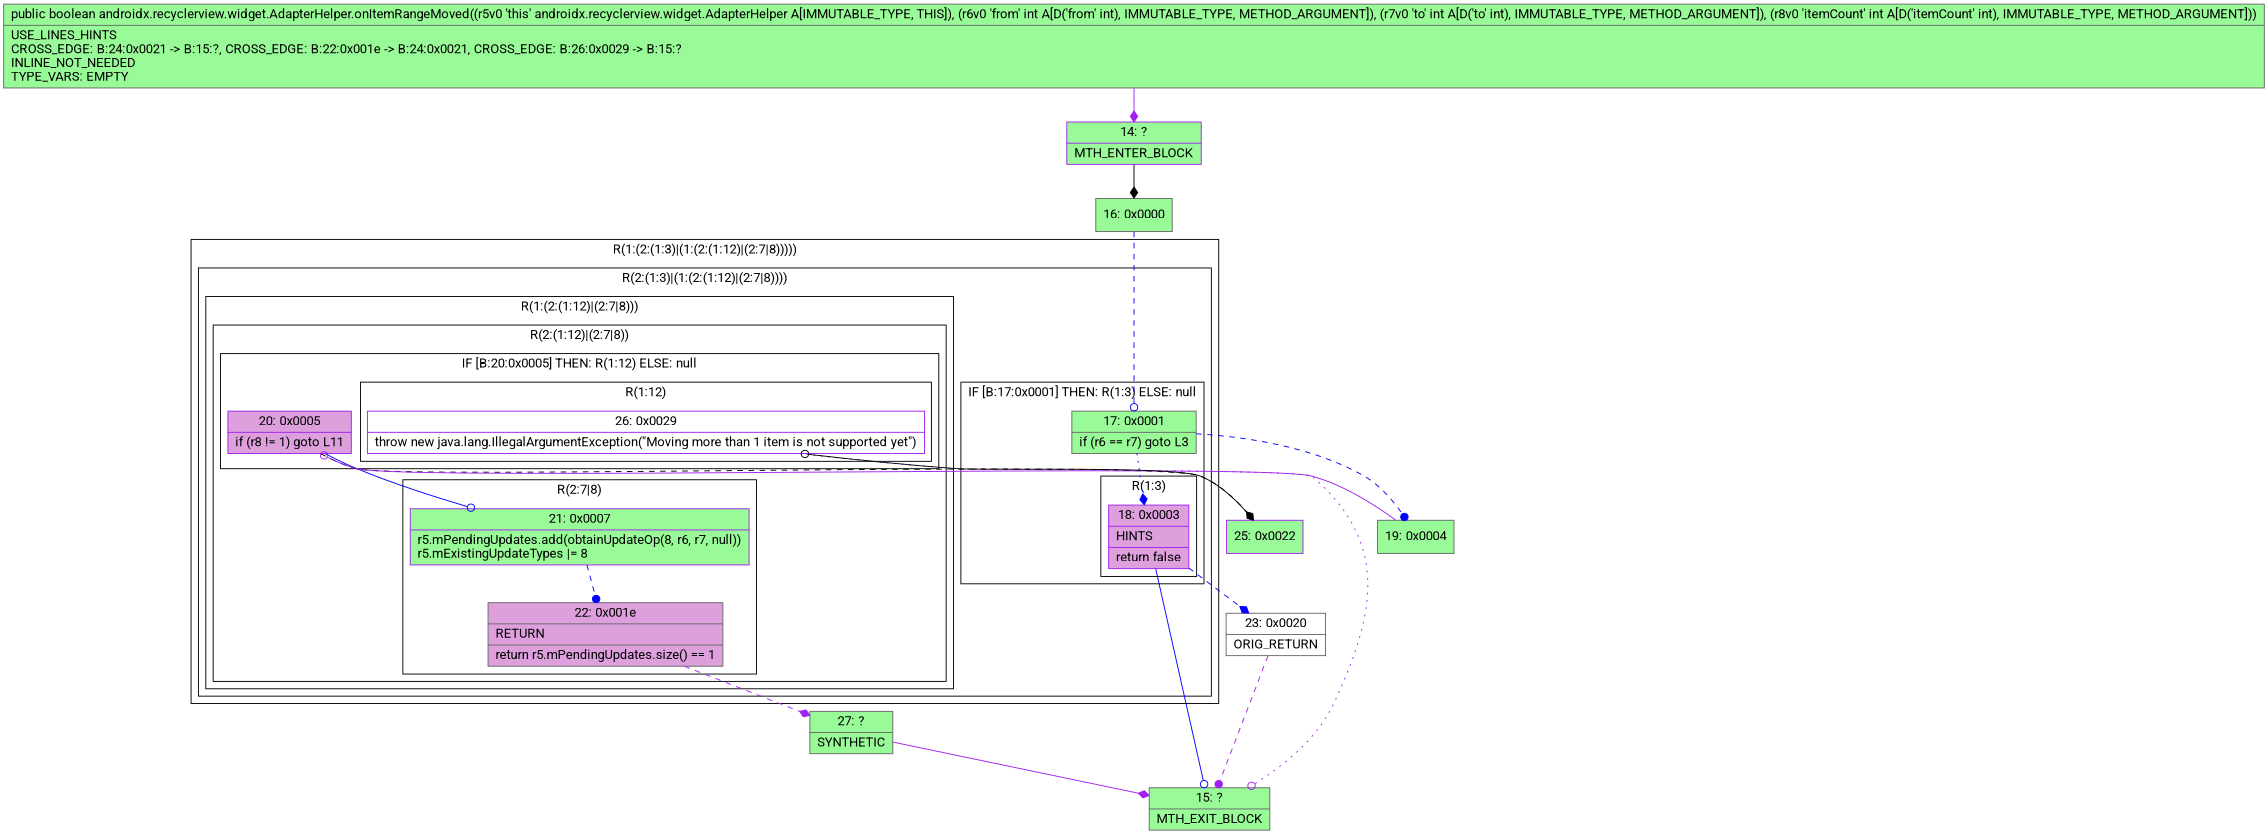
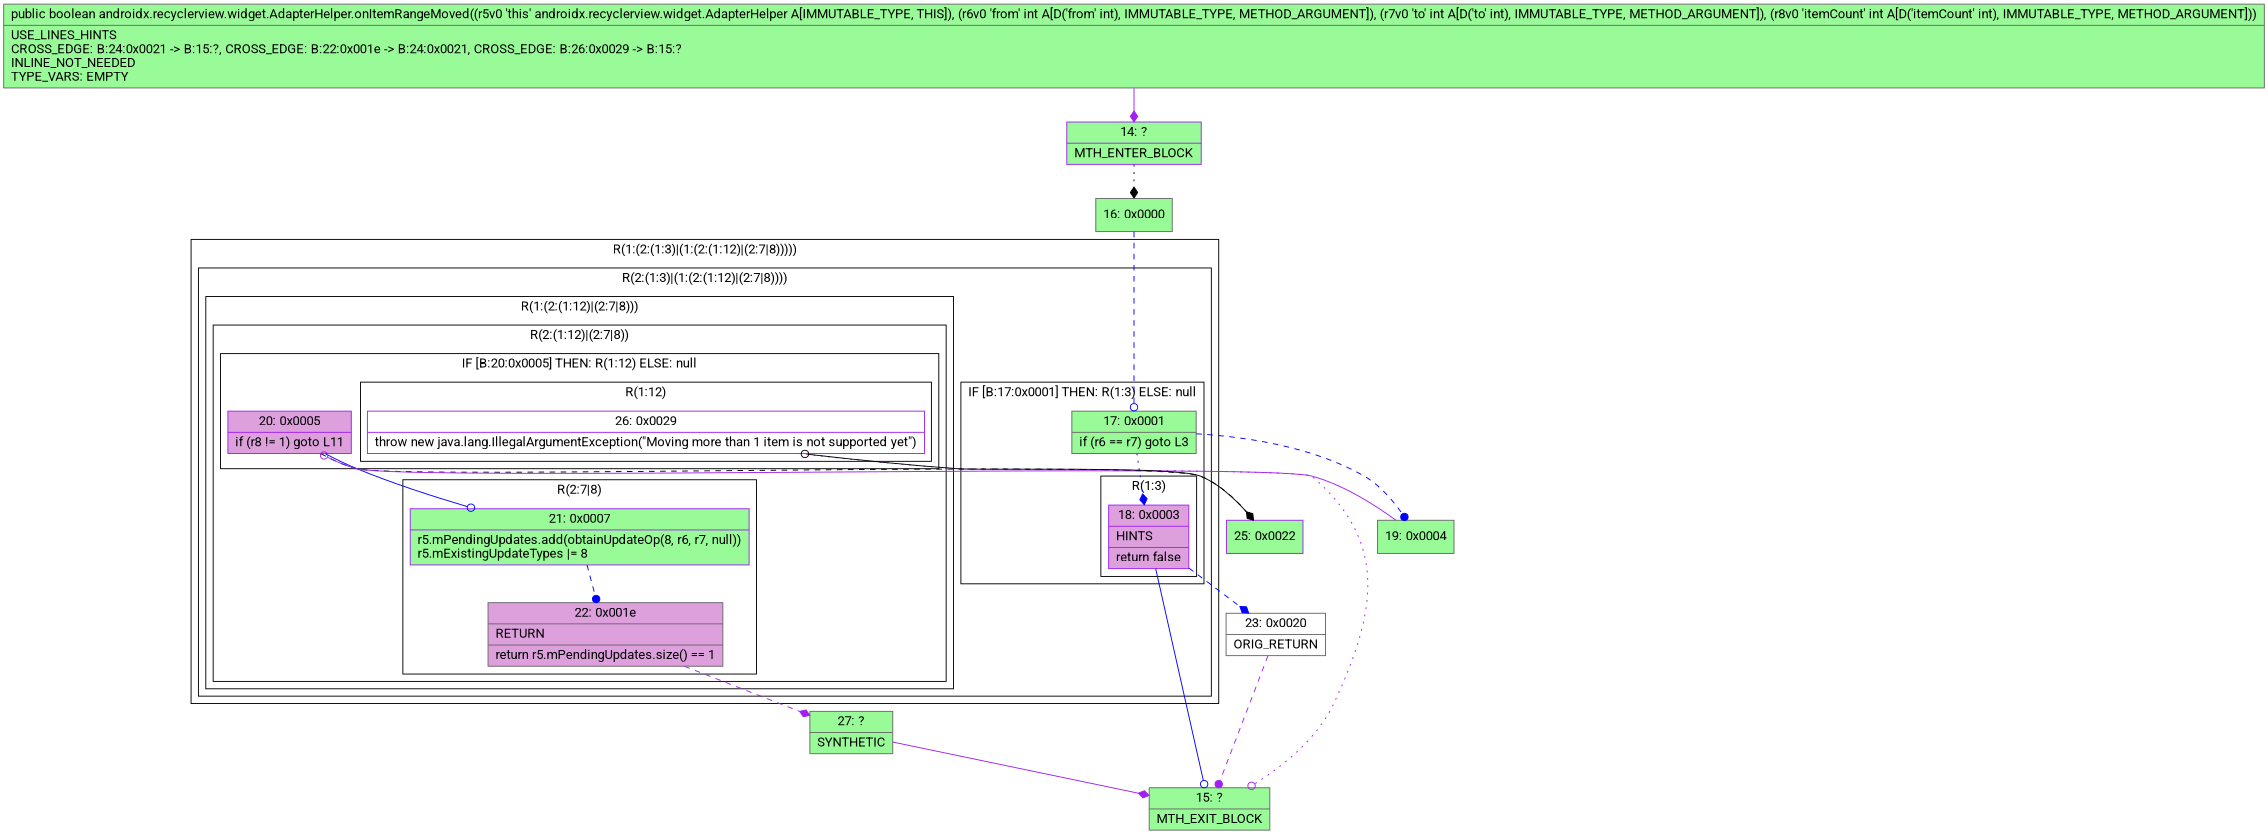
edge "14: ?" -> "16: 0x0000": style solid -> dotted
